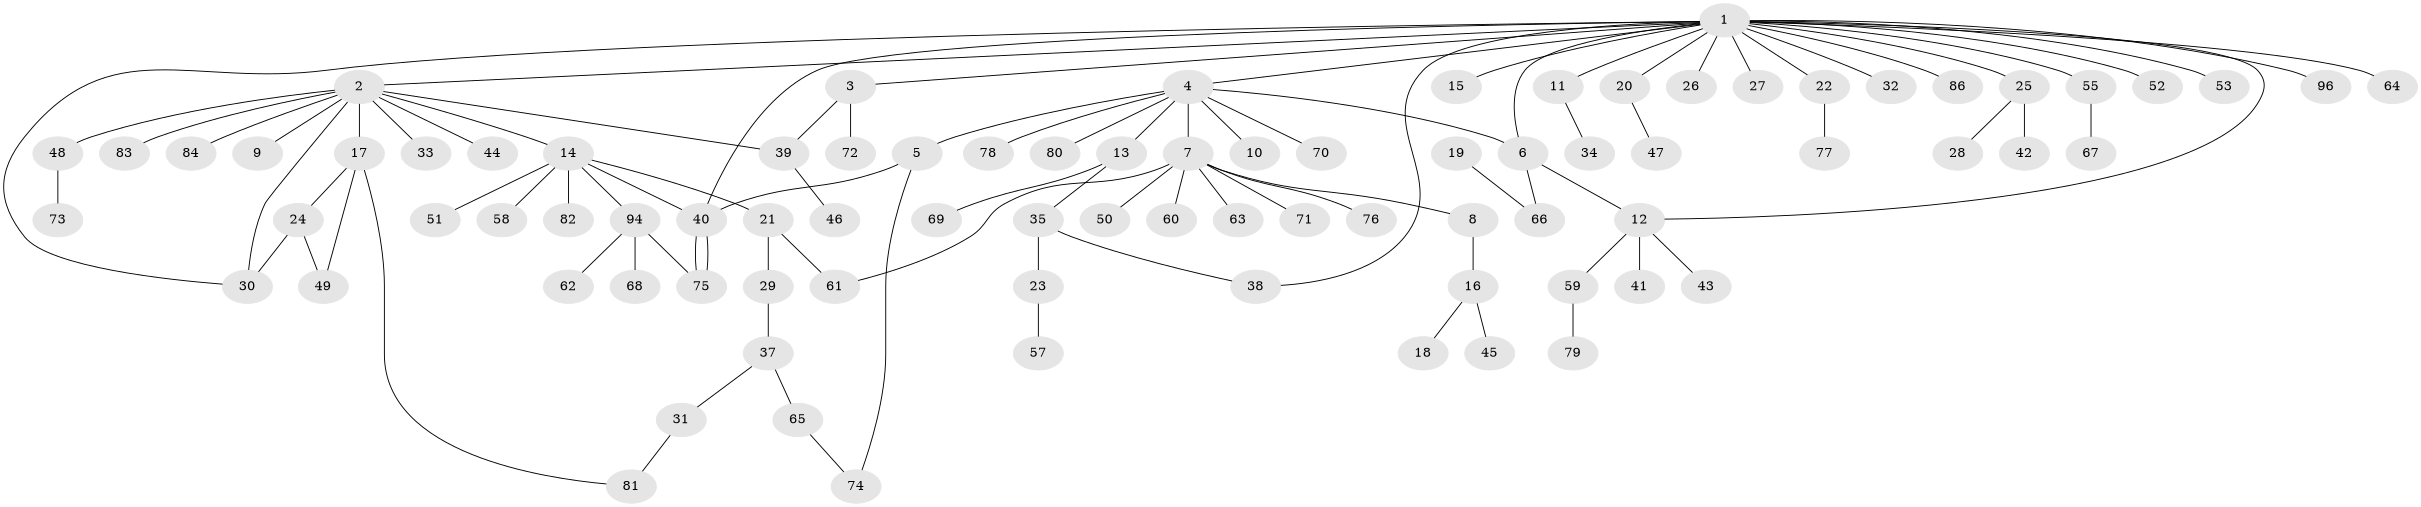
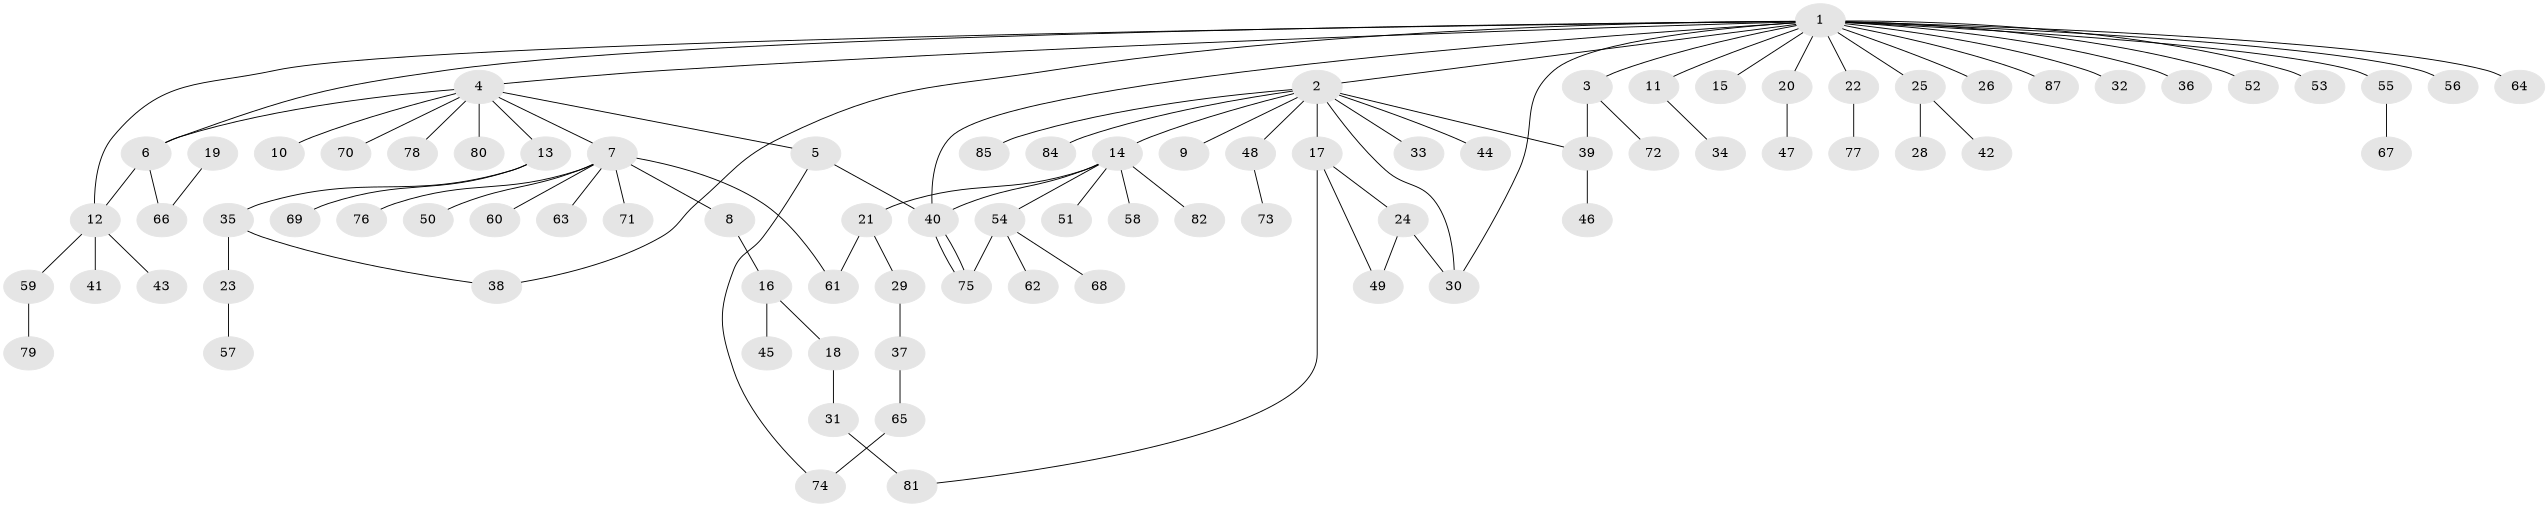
node "27": label "27" -> "87"
node "86": label "86" -> "36"
node "96": label "96" -> "56"
node "83": label "83" -> "85"
node "94": label "94" -> "54"
edge "37" -- "31": now "18" -- "31"
